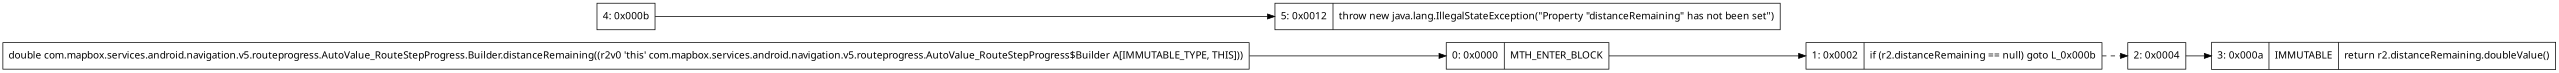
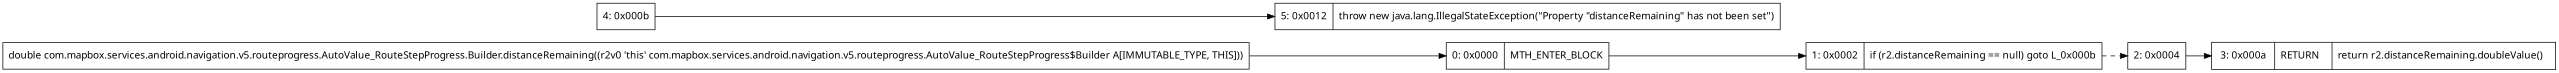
node "3: 0x000a": text "IMMUTABLE" -> "RETURN"
